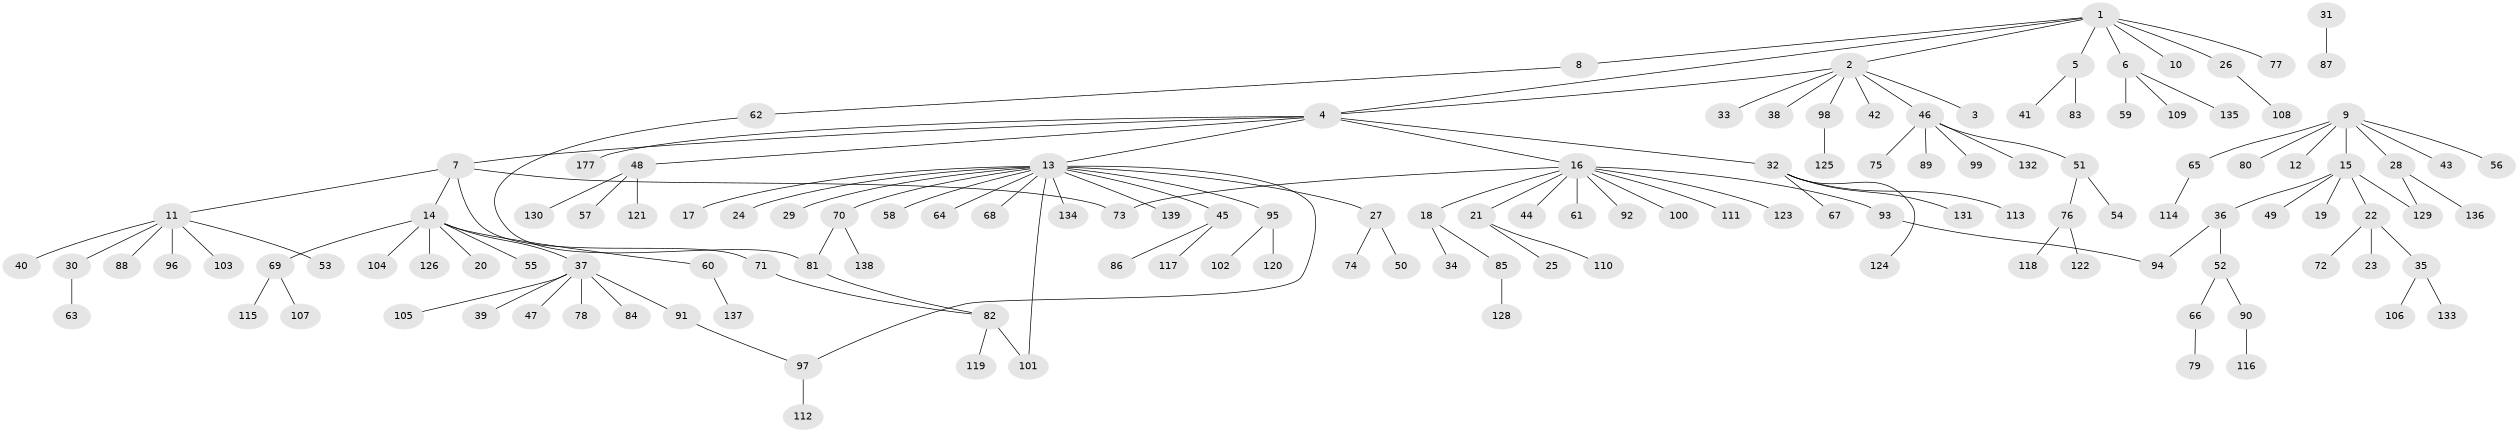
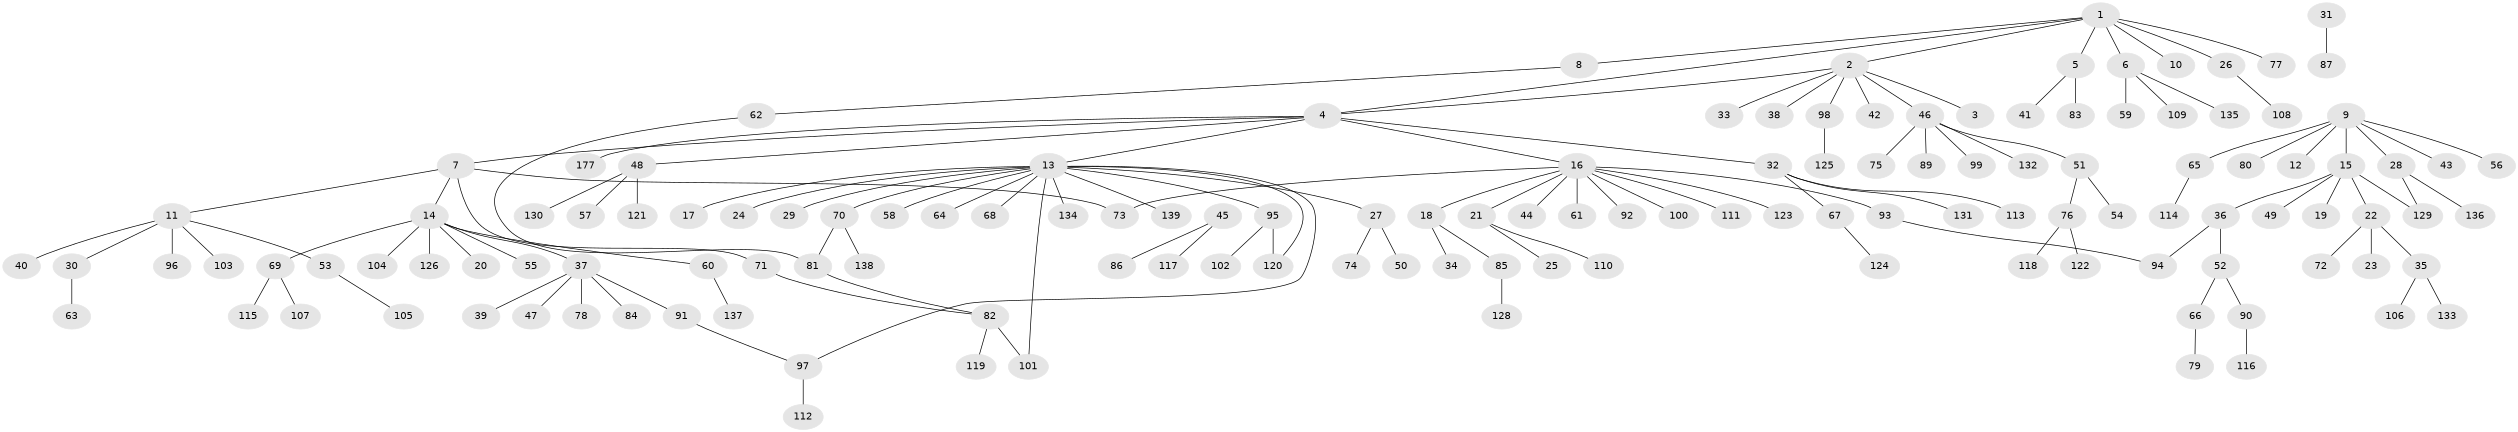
edge "32" -- "124": now "67" -- "124"
edge "13" -- "45": now "13" -- "120"
node "88": removed
edge "37" -- "105": now "53" -- "105"
